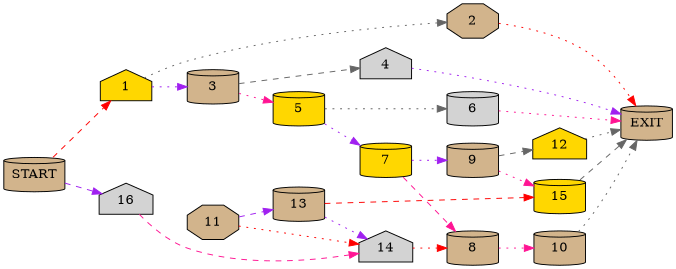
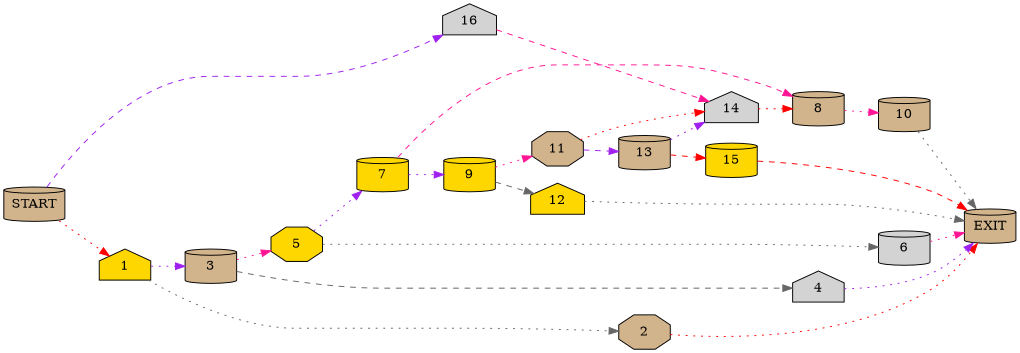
node "5": shape cylinder -> octagon
edge "START" -> "1": style dashed -> dotted
node "9": fillcolor tan -> gold
edge "15" -> "EXIT": color gray40 -> red
edge "9" -> "15": now "9" -> "11"
